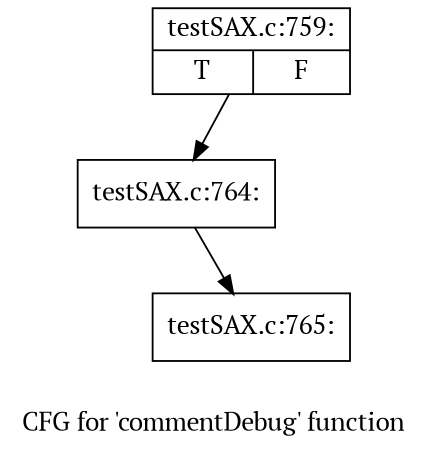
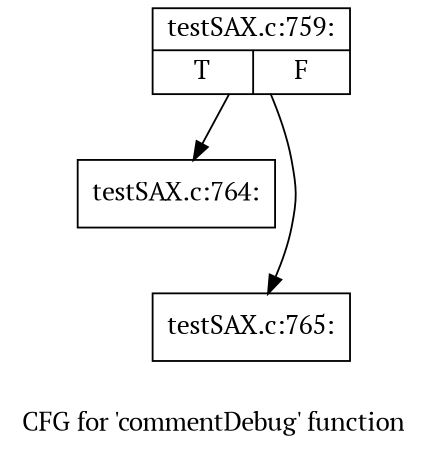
edge "testSAX.c:764:" -> "testSAX.c:765:": now "testSAX.c:759:" -> "testSAX.c:765:"
